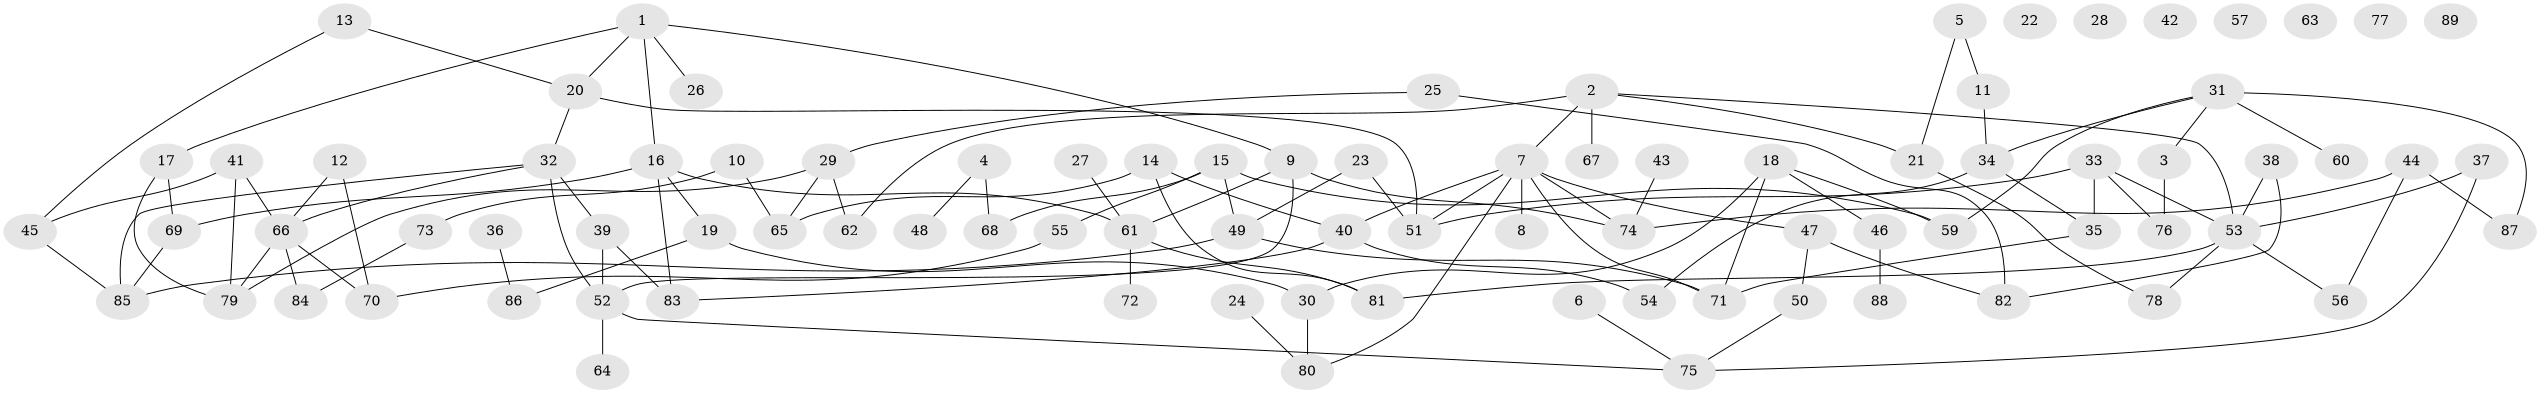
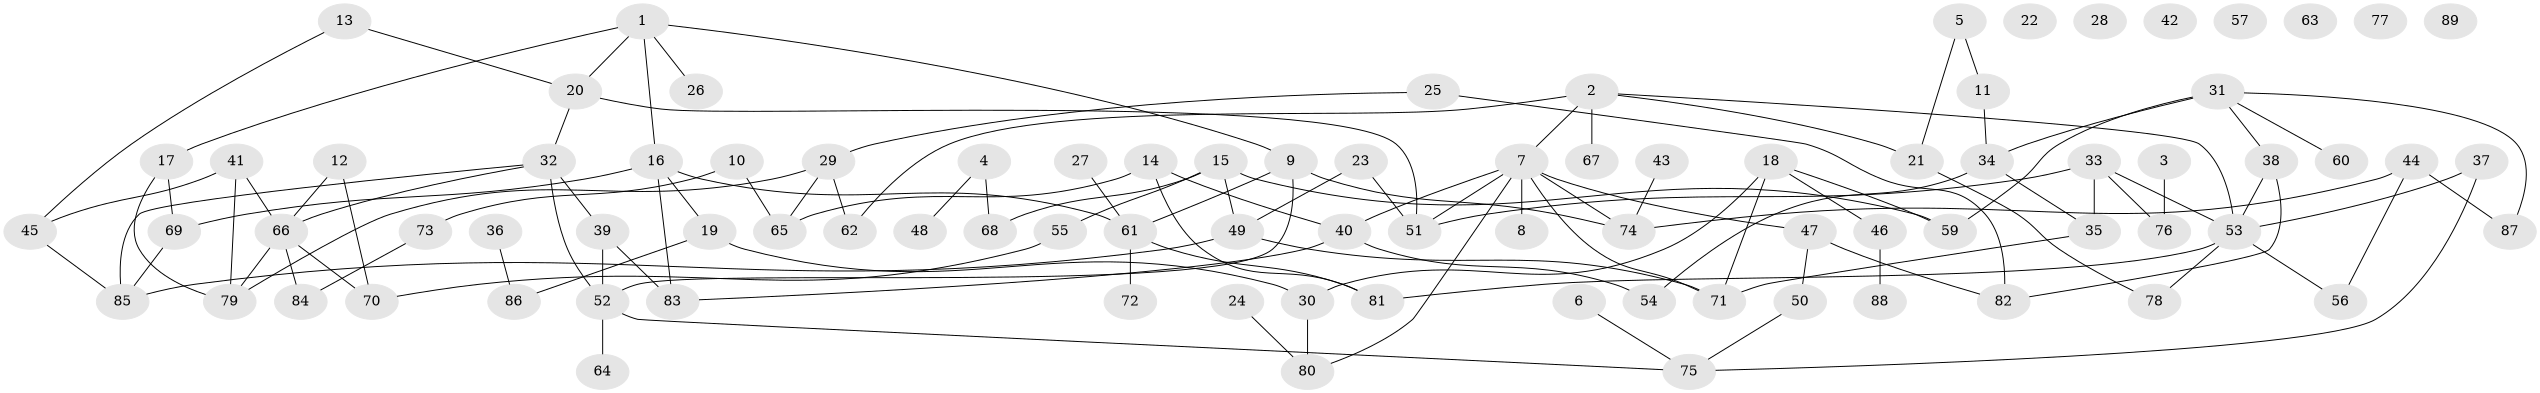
edge "31" -- "3": now "31" -- "38"
